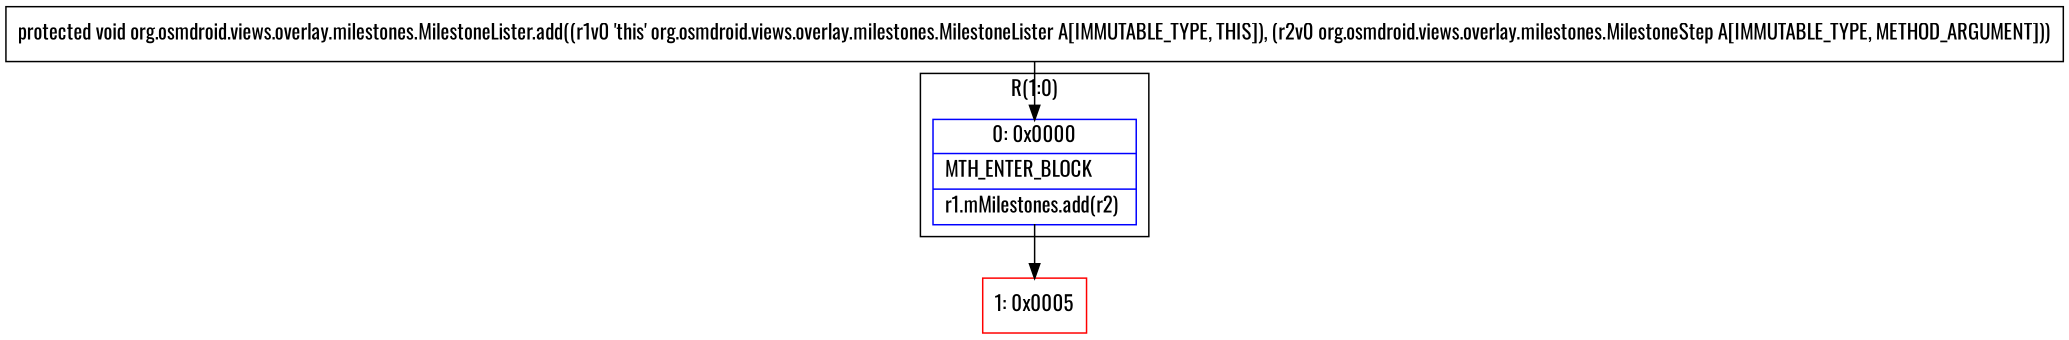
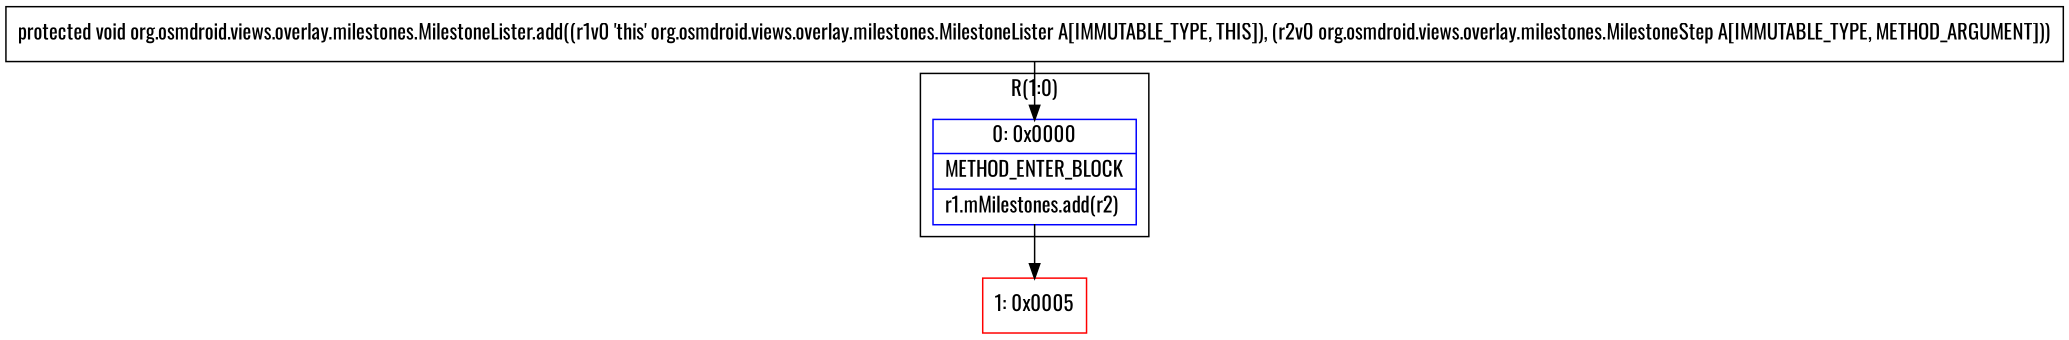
node "0: 0x0000": text "MTH_ENTER_BLOCK" -> "METHOD_ENTER_BLOCK"
